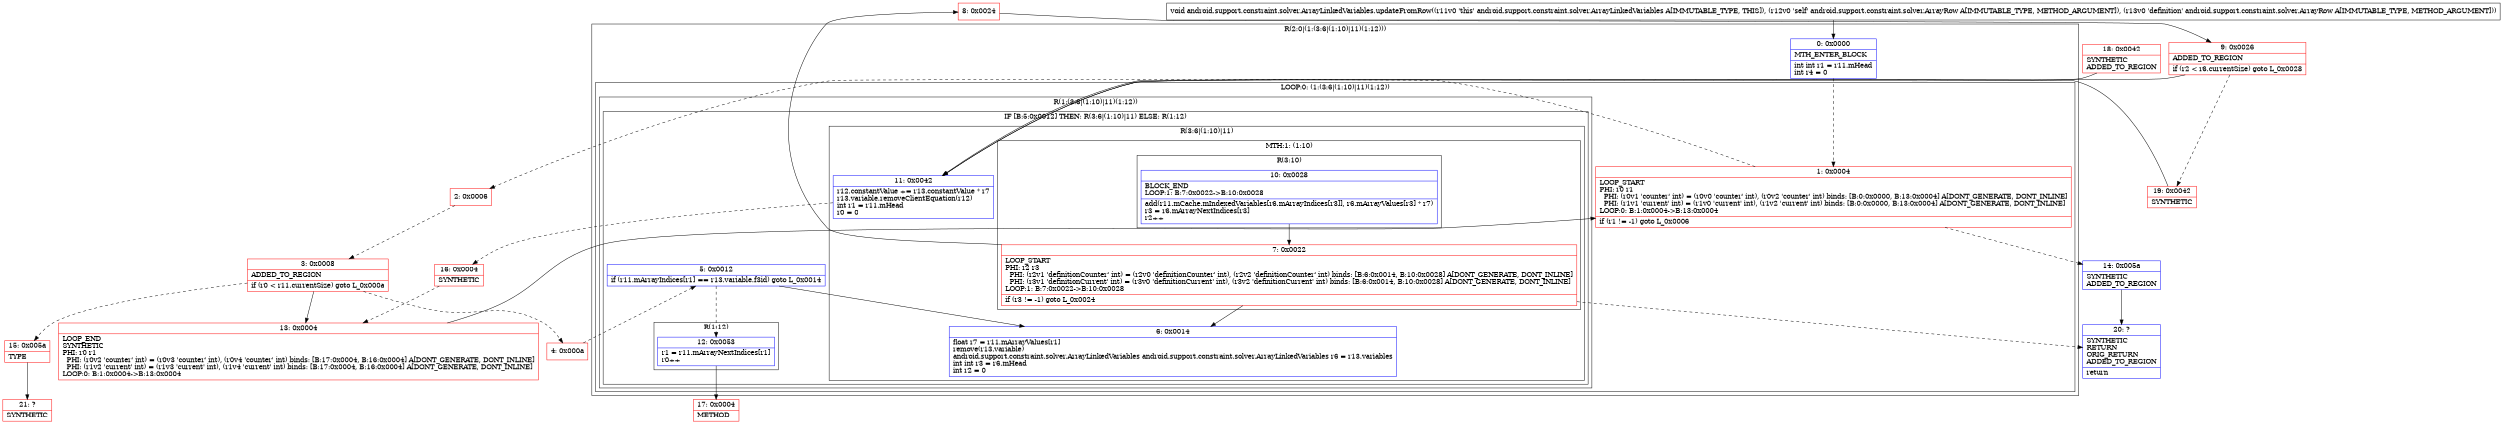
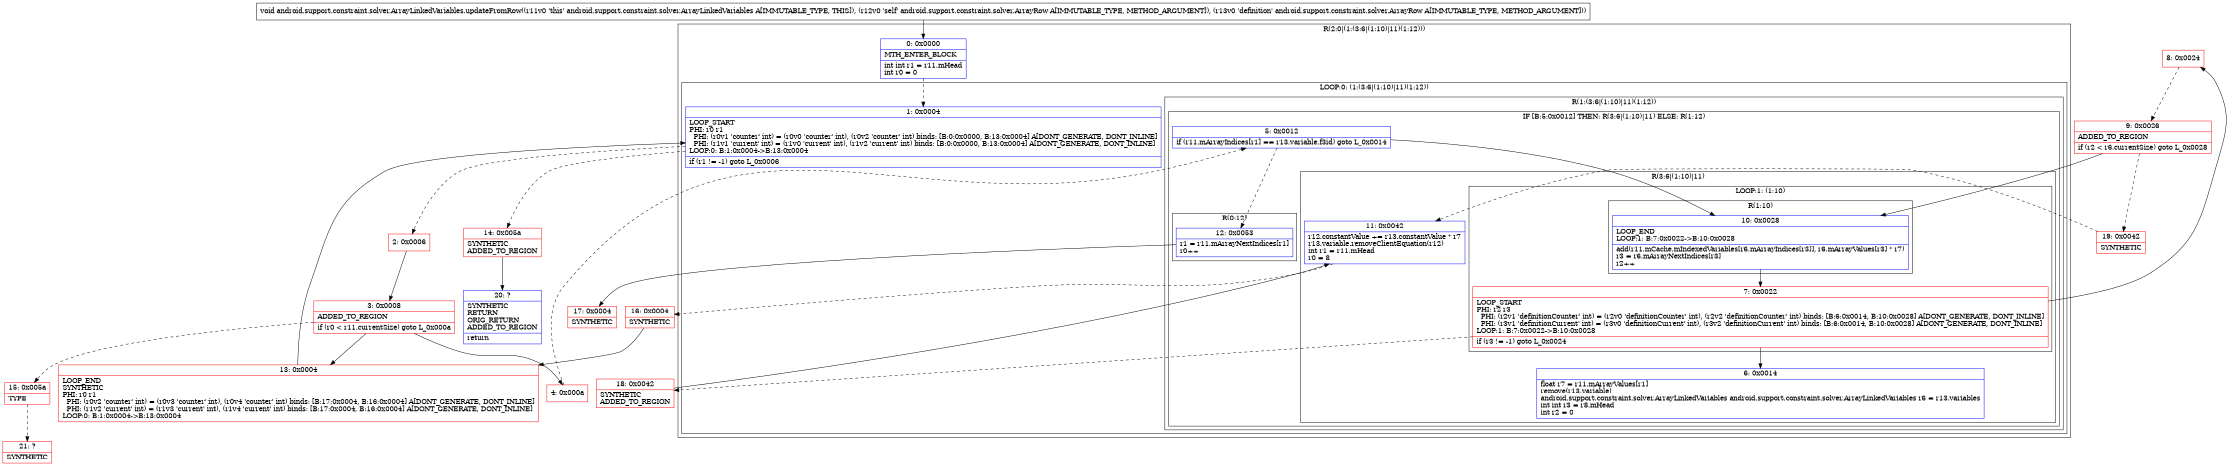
edge "8: 0x0024" -> "9: 0x0026": style solid -> dashed
node "0: 0x0000": text "int r4 = 0" -> "int r0 = 0"
edge "9: 0x0026" -> "11: 0x0042": now "9: 0x0026" -> "10: 0x0028"
edge "19: 0x0042" -> "11: 0x0042": style solid -> dashed
cluster "MTH:1: (1:10)": label "MTH:1: (1:10)" -> "LOOP:1: (1:10)"
cluster "R(3:10)": label "R(3:10)" -> "R(1:10)"
node "10: 0x0028": text "BLOCK_END" -> "LOOP_END"
node "1: 0x0004": color red -> blue
node "11: 0x0042": text "r0 = 0" -> "r0 = 8"
edge "2: 0x0006" -> "3: 0x0008": style dashed -> solid
node "14: 0x005a": color blue -> red
edge "16: 0x0004" -> "13: 0x0004": style dashed -> solid
edge "5: 0x0012" -> "6: 0x0014": now "5: 0x0012" -> "10: 0x0028"
edge "3: 0x0008" -> "4: 0x000a": style dashed -> solid
edge "7: 0x0022" -> "20: ?": now "7: 0x0022" -> "18: 0x0042"
cluster "R(1:12)": label "R(1:12)" -> "R(0:12)"
node "6: 0x0014": text "int int r3 = r6.mHead" -> "int int r3 = r8.mHead"
edge "15: 0x005a" -> "21: ?": style solid -> dashed
node "17: 0x0004": text "METHOD" -> "SYNTHETIC"
